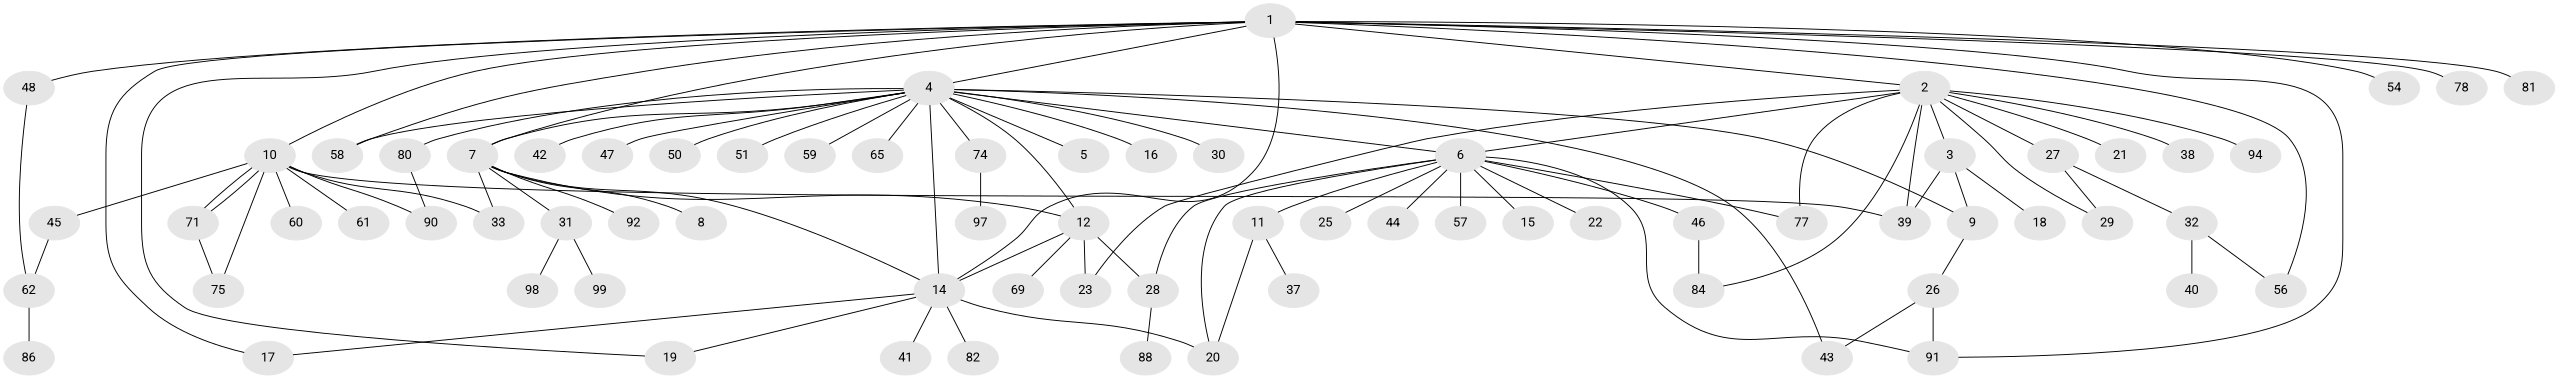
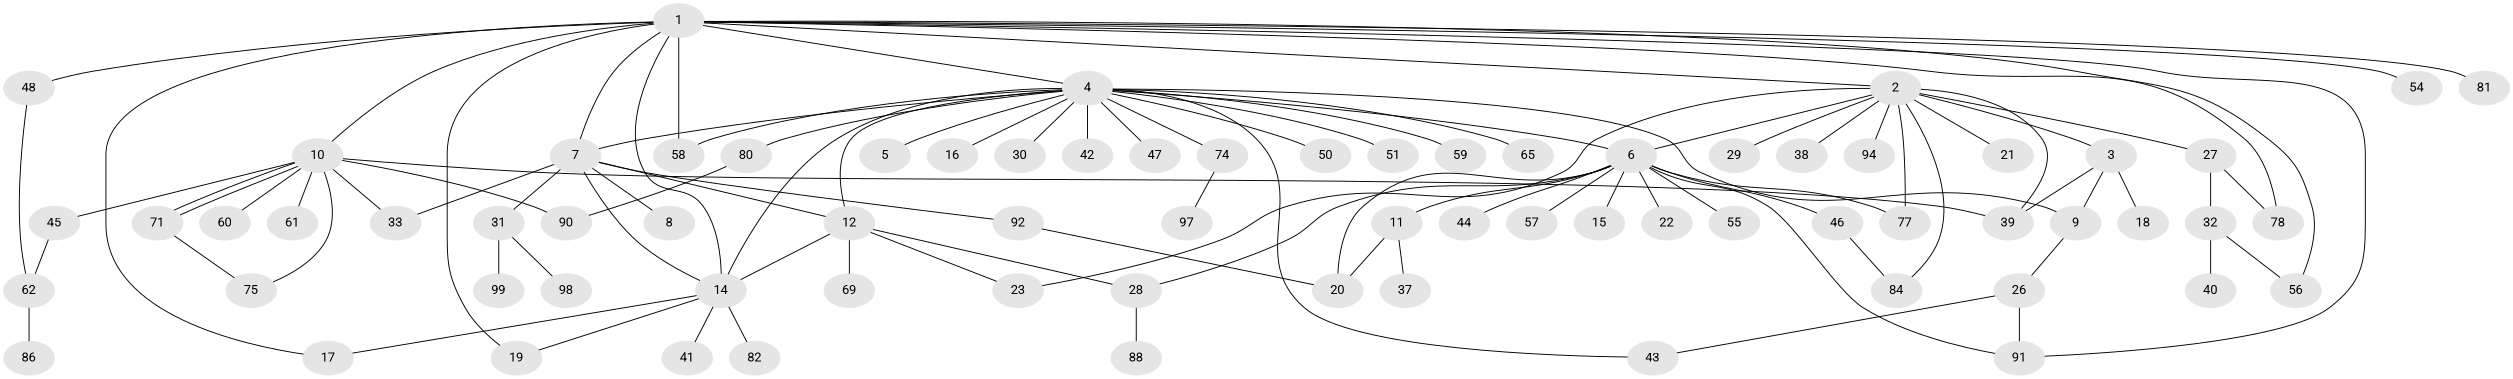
edge "27" -- "29": now "27" -- "78"
node "25": label "25" -> "55"
edge "14" -- "20": now "92" -- "20"
